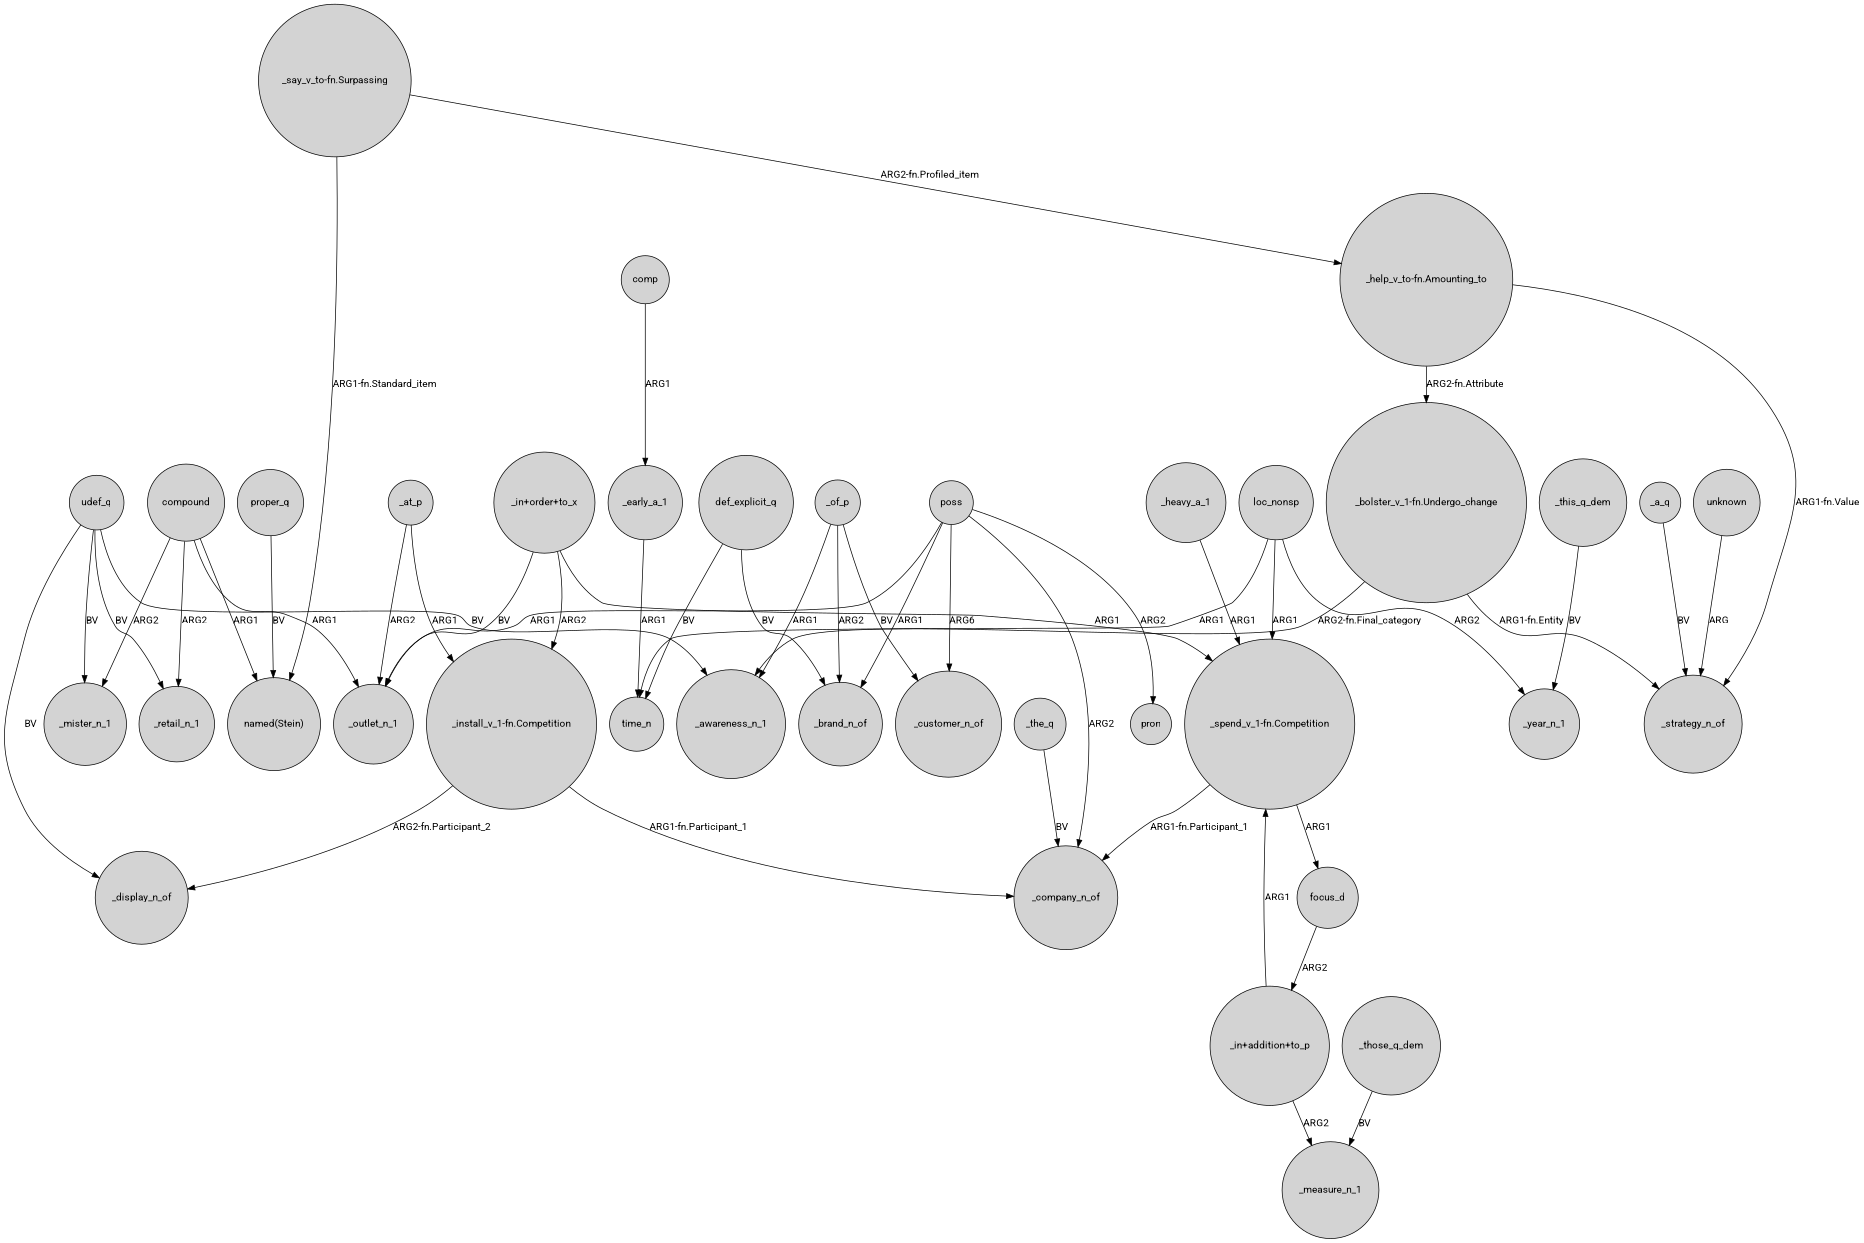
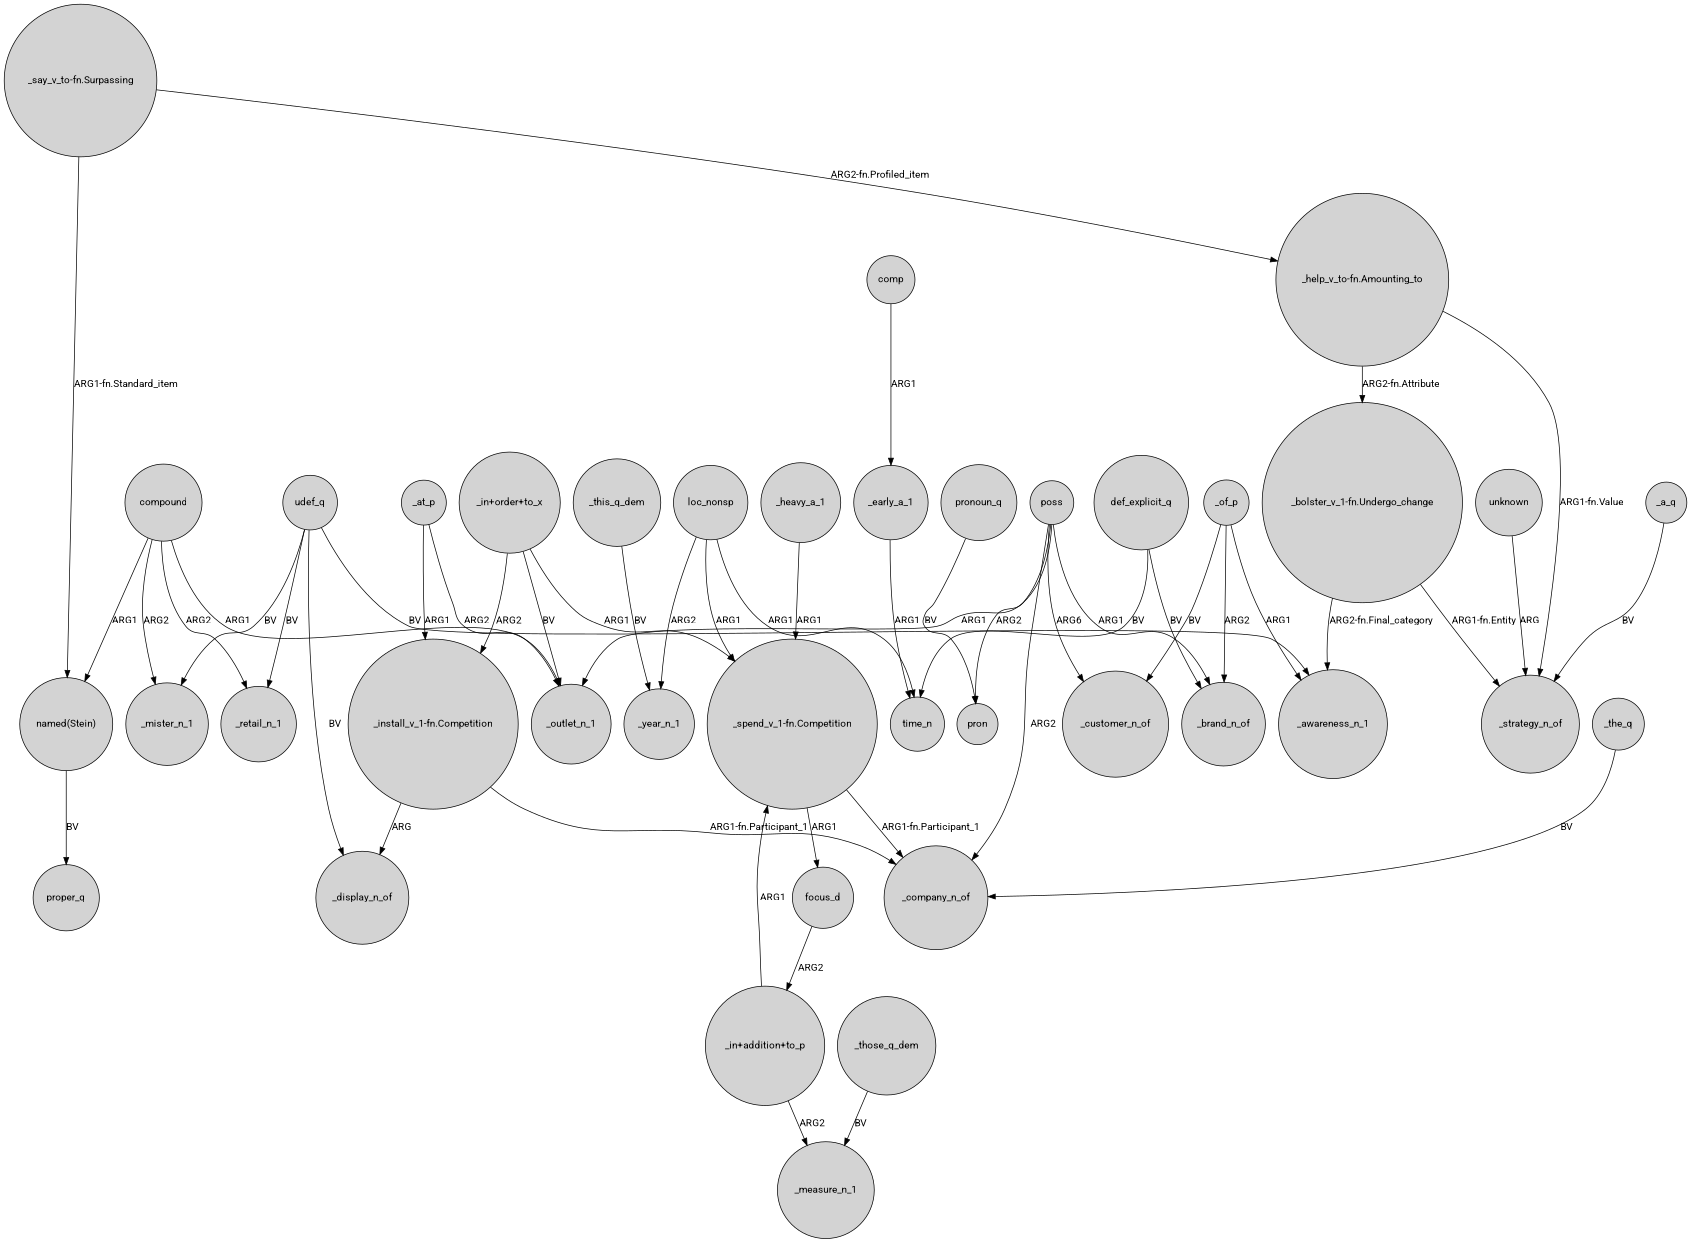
node "pronoun_q": added
edge "proper_q" -> "named(Stein)": reversed
edge "_install_v_1-fn.Competition" -> "_display_n_of": label "ARG2-fn.Participant_2" -> "ARG"
